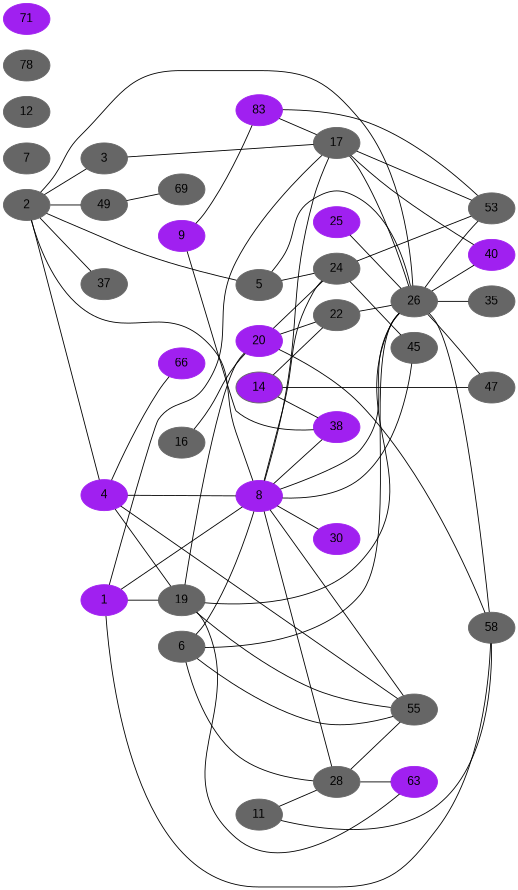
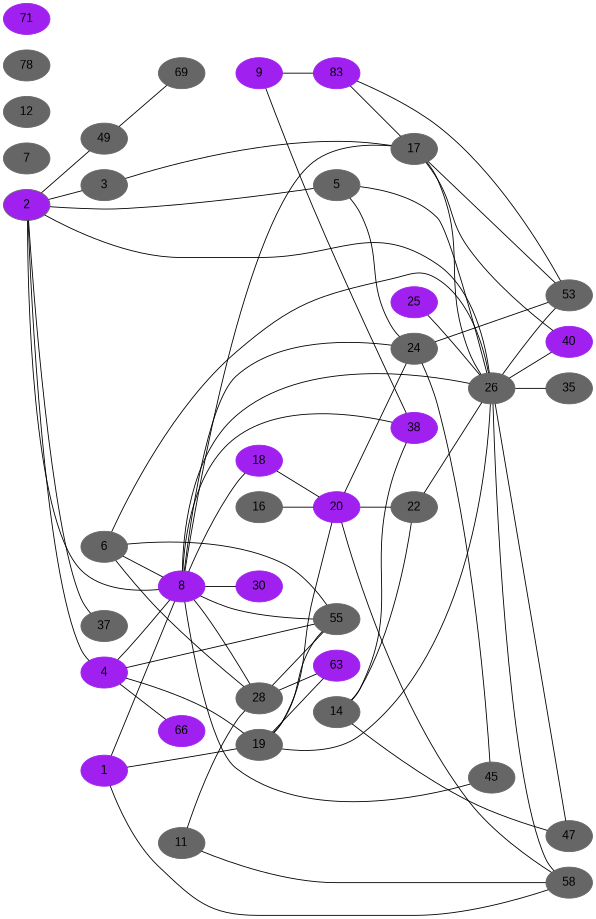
node "2": fillcolor gray40 -> purple
edge "17" -- "1": removed
node "14": fillcolor purple -> gray40
node "18": added
